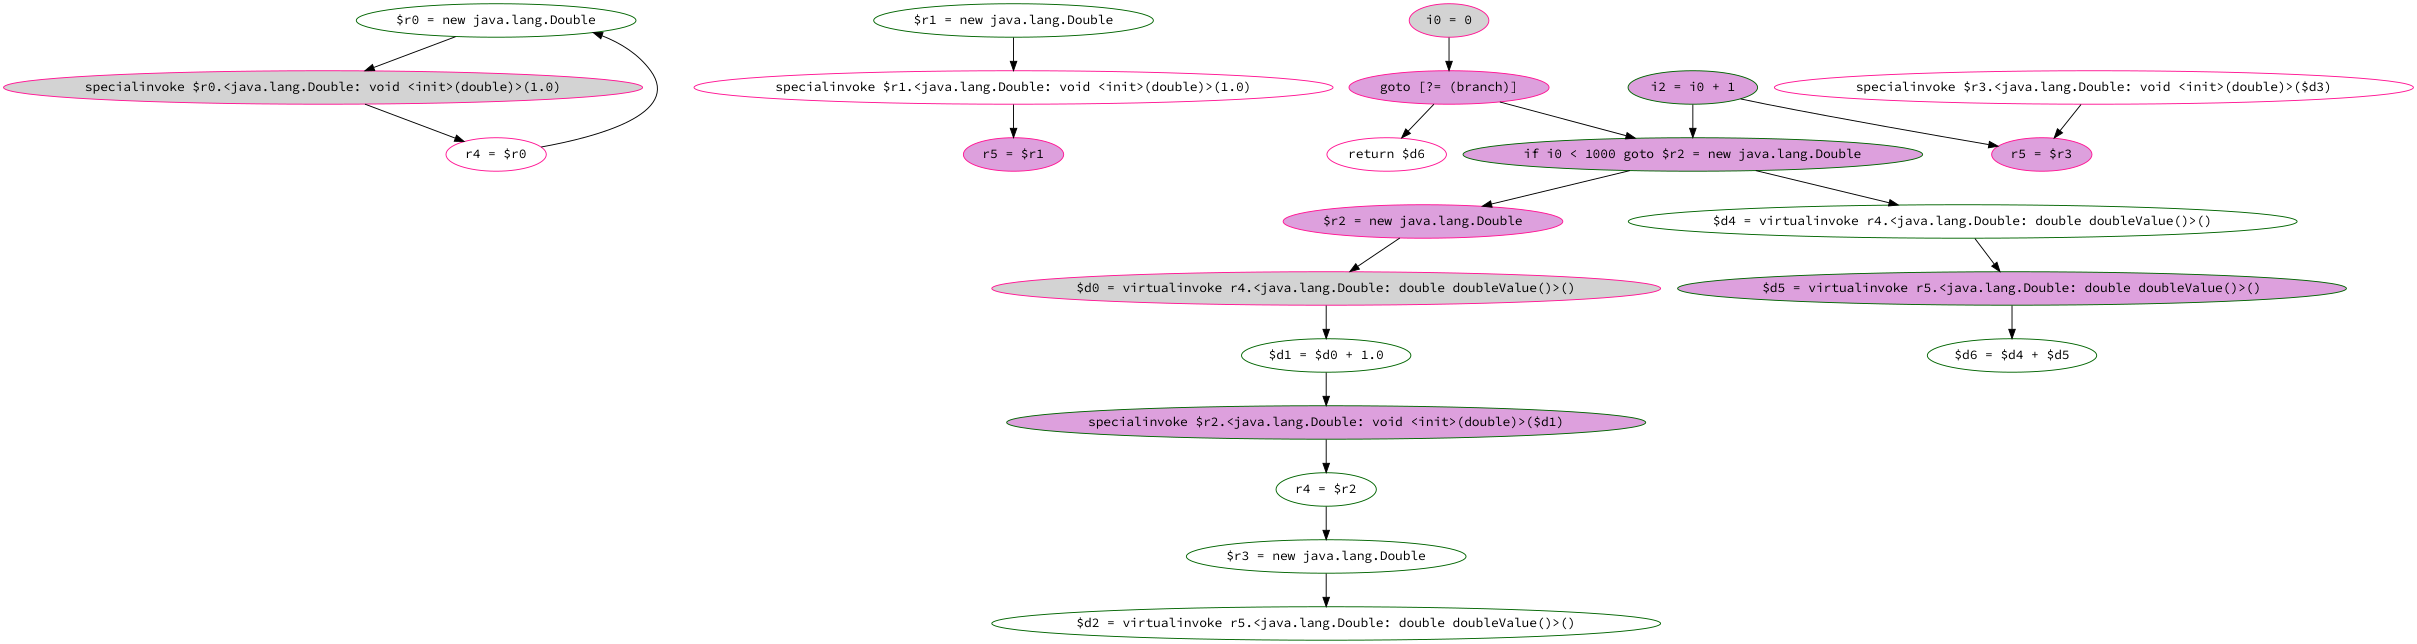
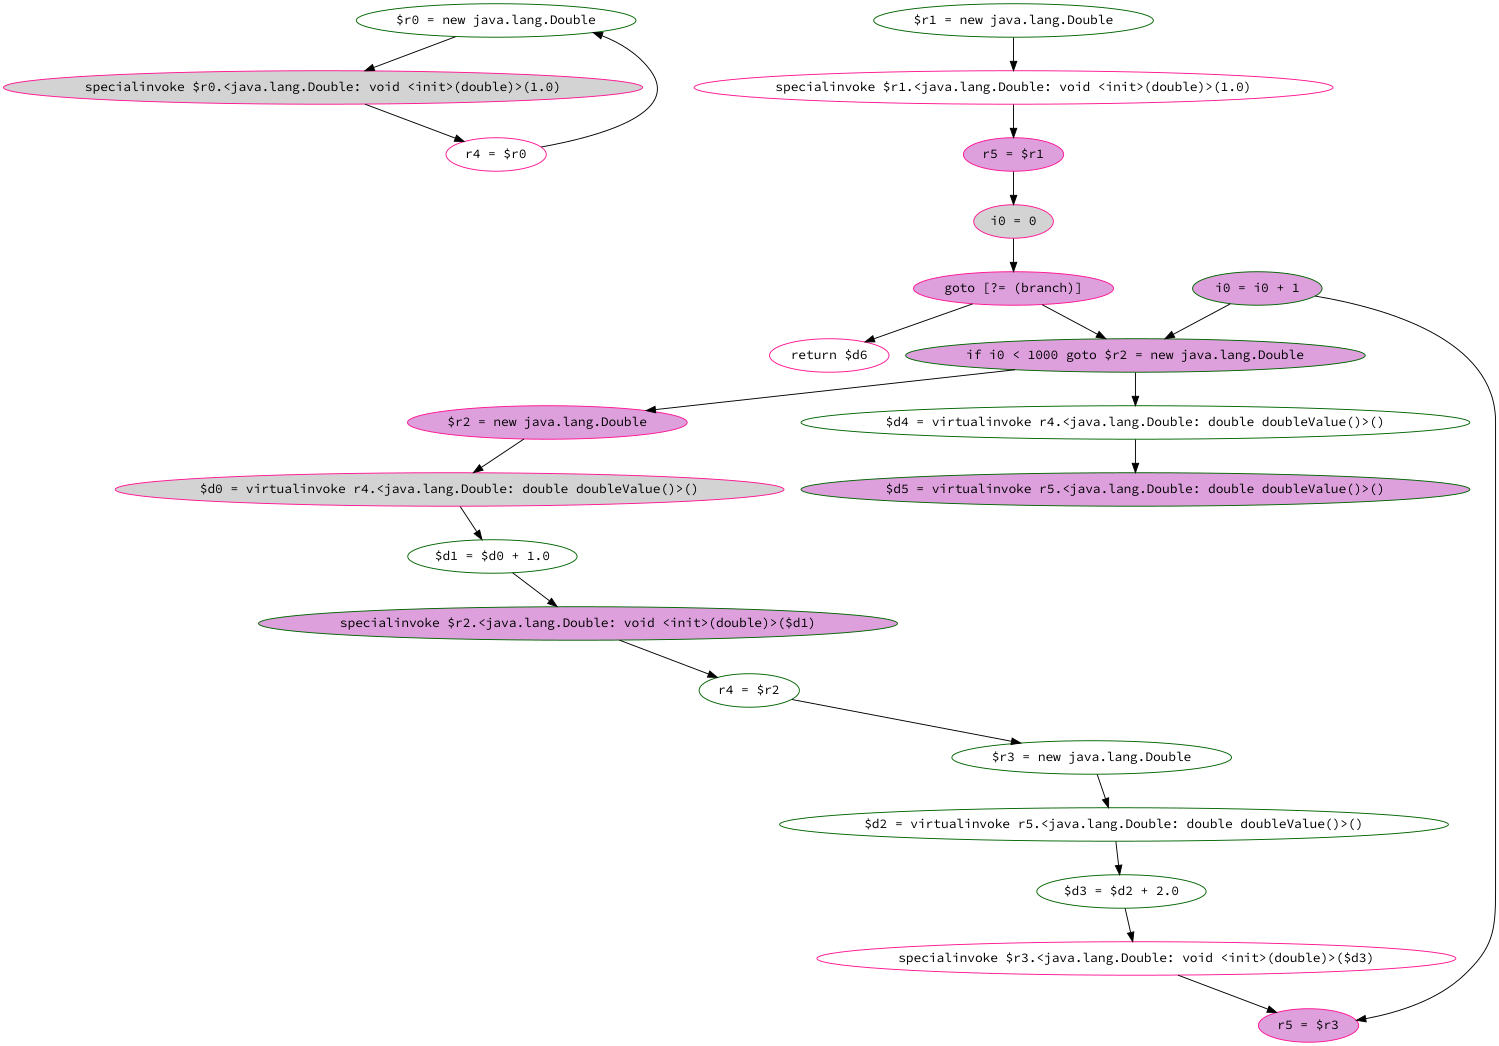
node "i2 = i0 + 1": label "i2 = i0 + 1" -> "i0 = i0 + 1"
edge "r5 = $r1" -> "i0 = 0": added
node "$d6 = $d4 + $d5": removed
node "$d3 = $d2 + 2.0": added
